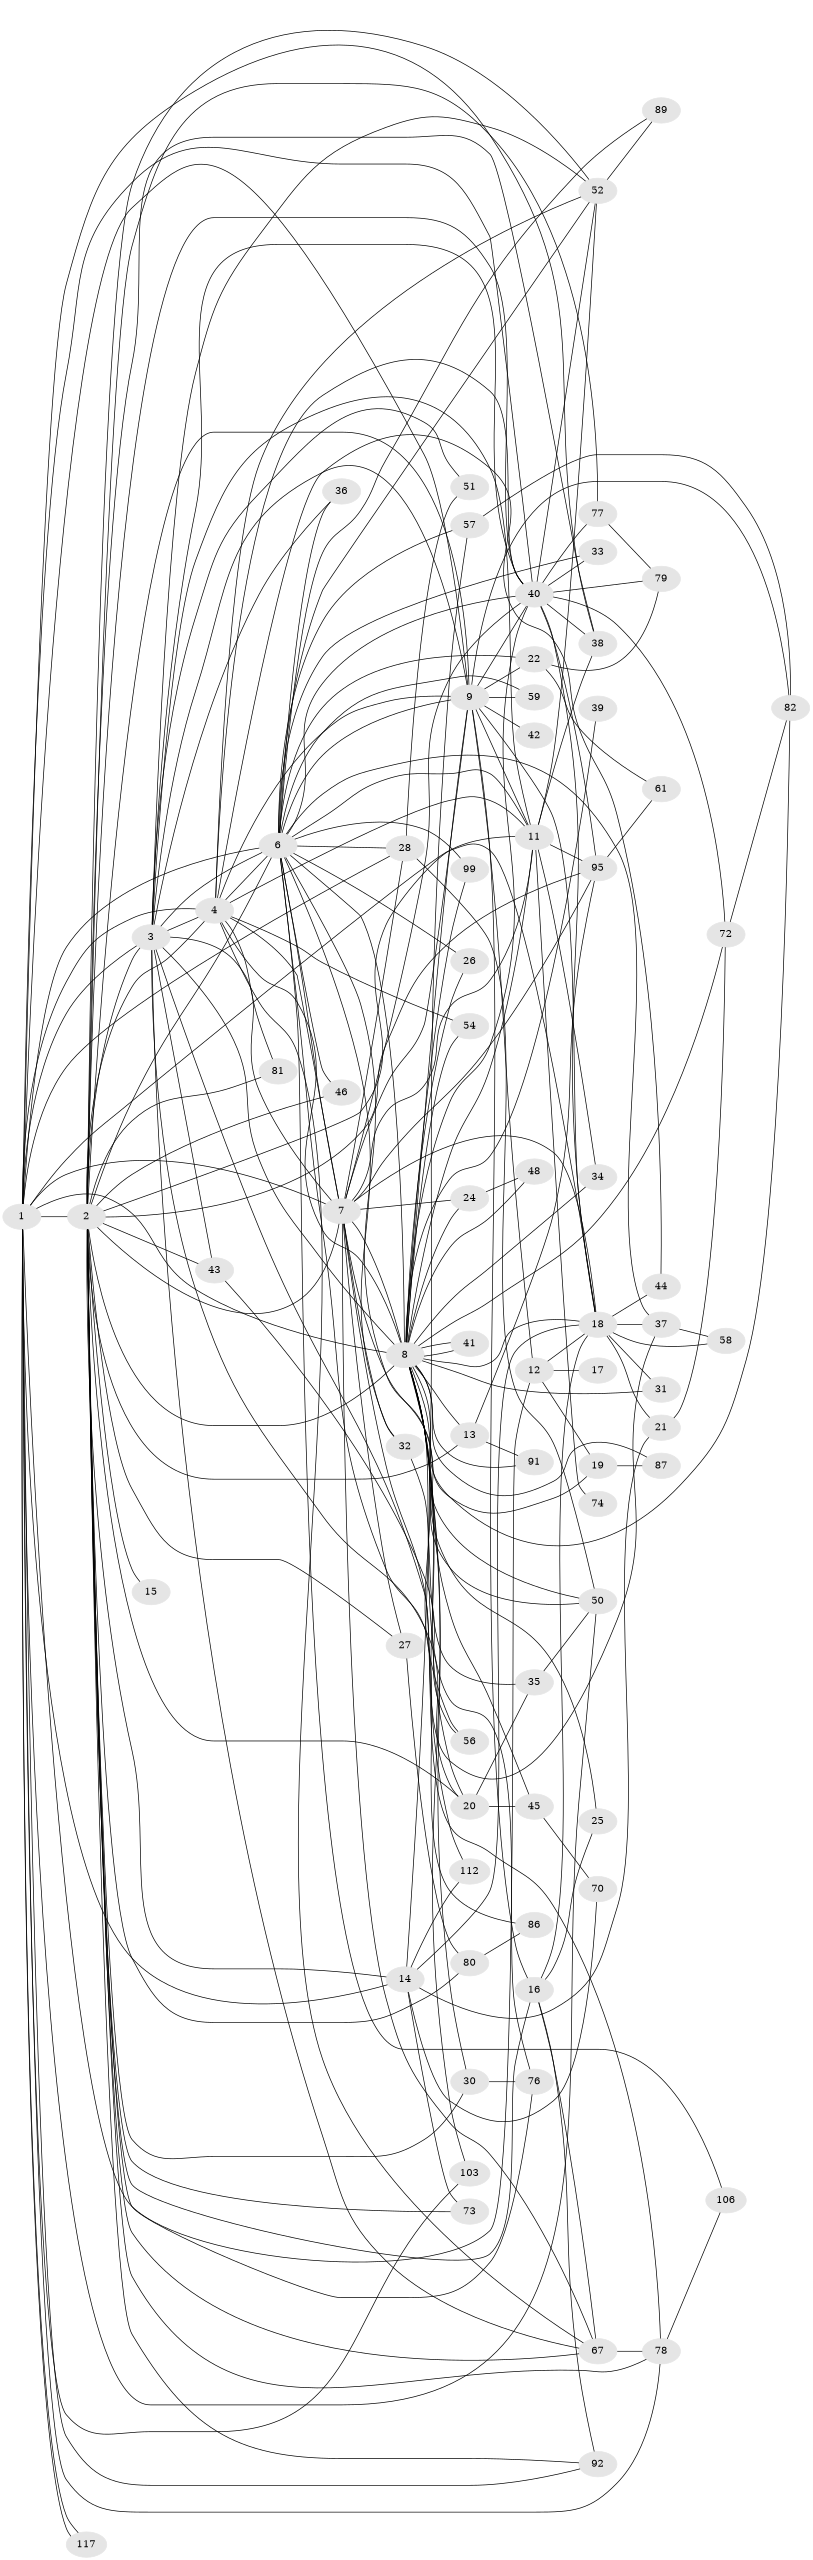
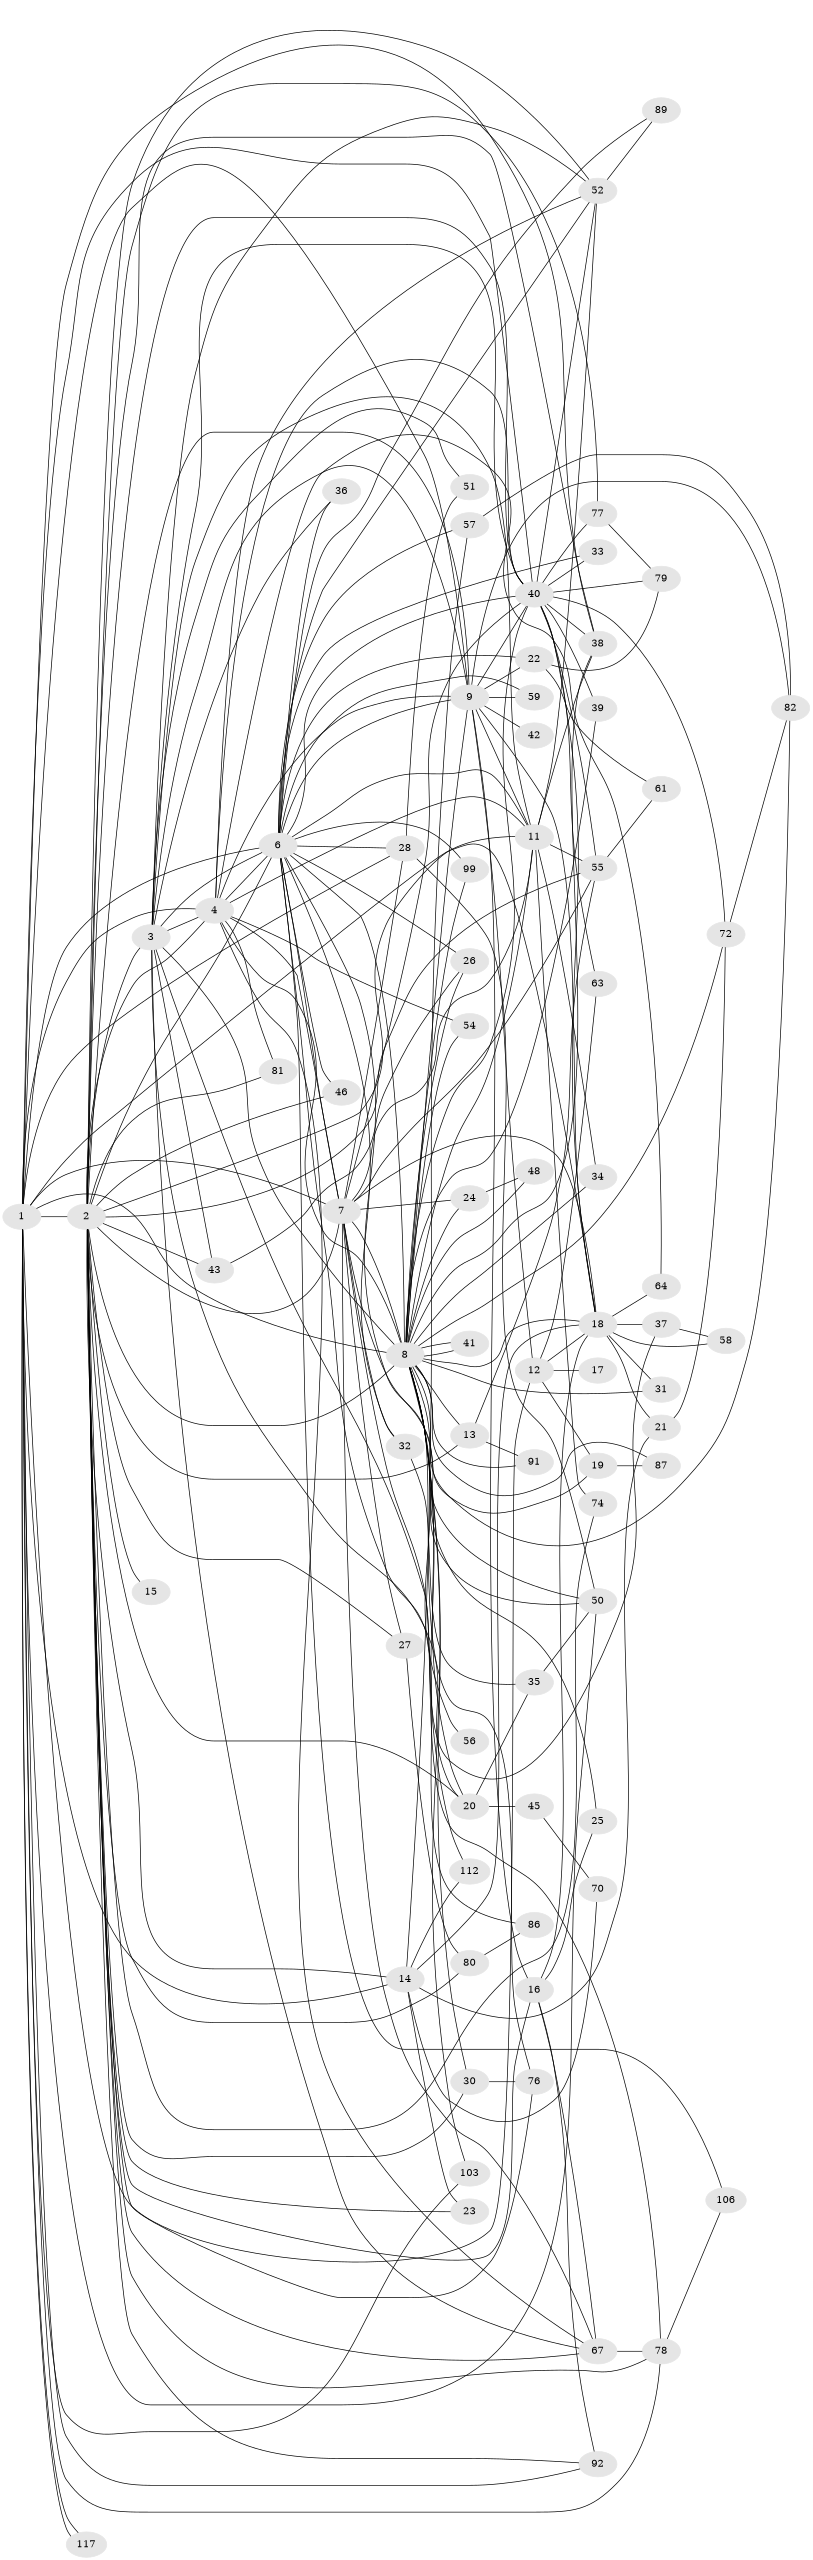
edge "40" -- "39": added
edge "6" -- "37": removed
node "95": label "95" -> "55"
node "63": added
edge "9" -- "7": removed
edge "3" -- "7": removed
edge "3" -- "1": removed
node "44": label "44" -> "64"
edge "43" -- "56": now "43" -- "26"
edge "8" -- "45": now "8" -- "38"
edge "2" -- "74": added
node "73": label "73" -> "23"
